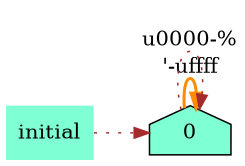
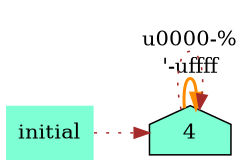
node "0": label "0" -> "4"
